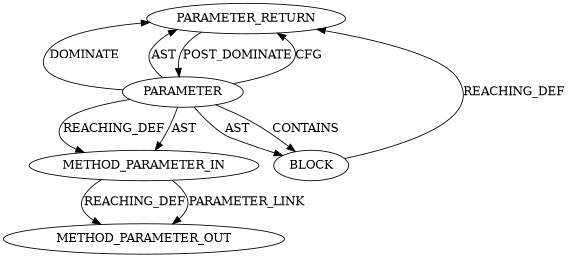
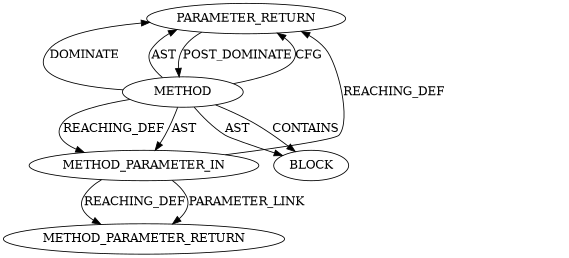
edge "BLOCK" -> "PARAMETER_RETURN": now "METHOD_PARAMETER_IN" -> "PARAMETER_RETURN"
node "PARAMETER": label "PARAMETER" -> "METHOD"
node "METHOD_PARAMETER_OUT": label "METHOD_PARAMETER_OUT" -> "METHOD_PARAMETER_RETURN"
